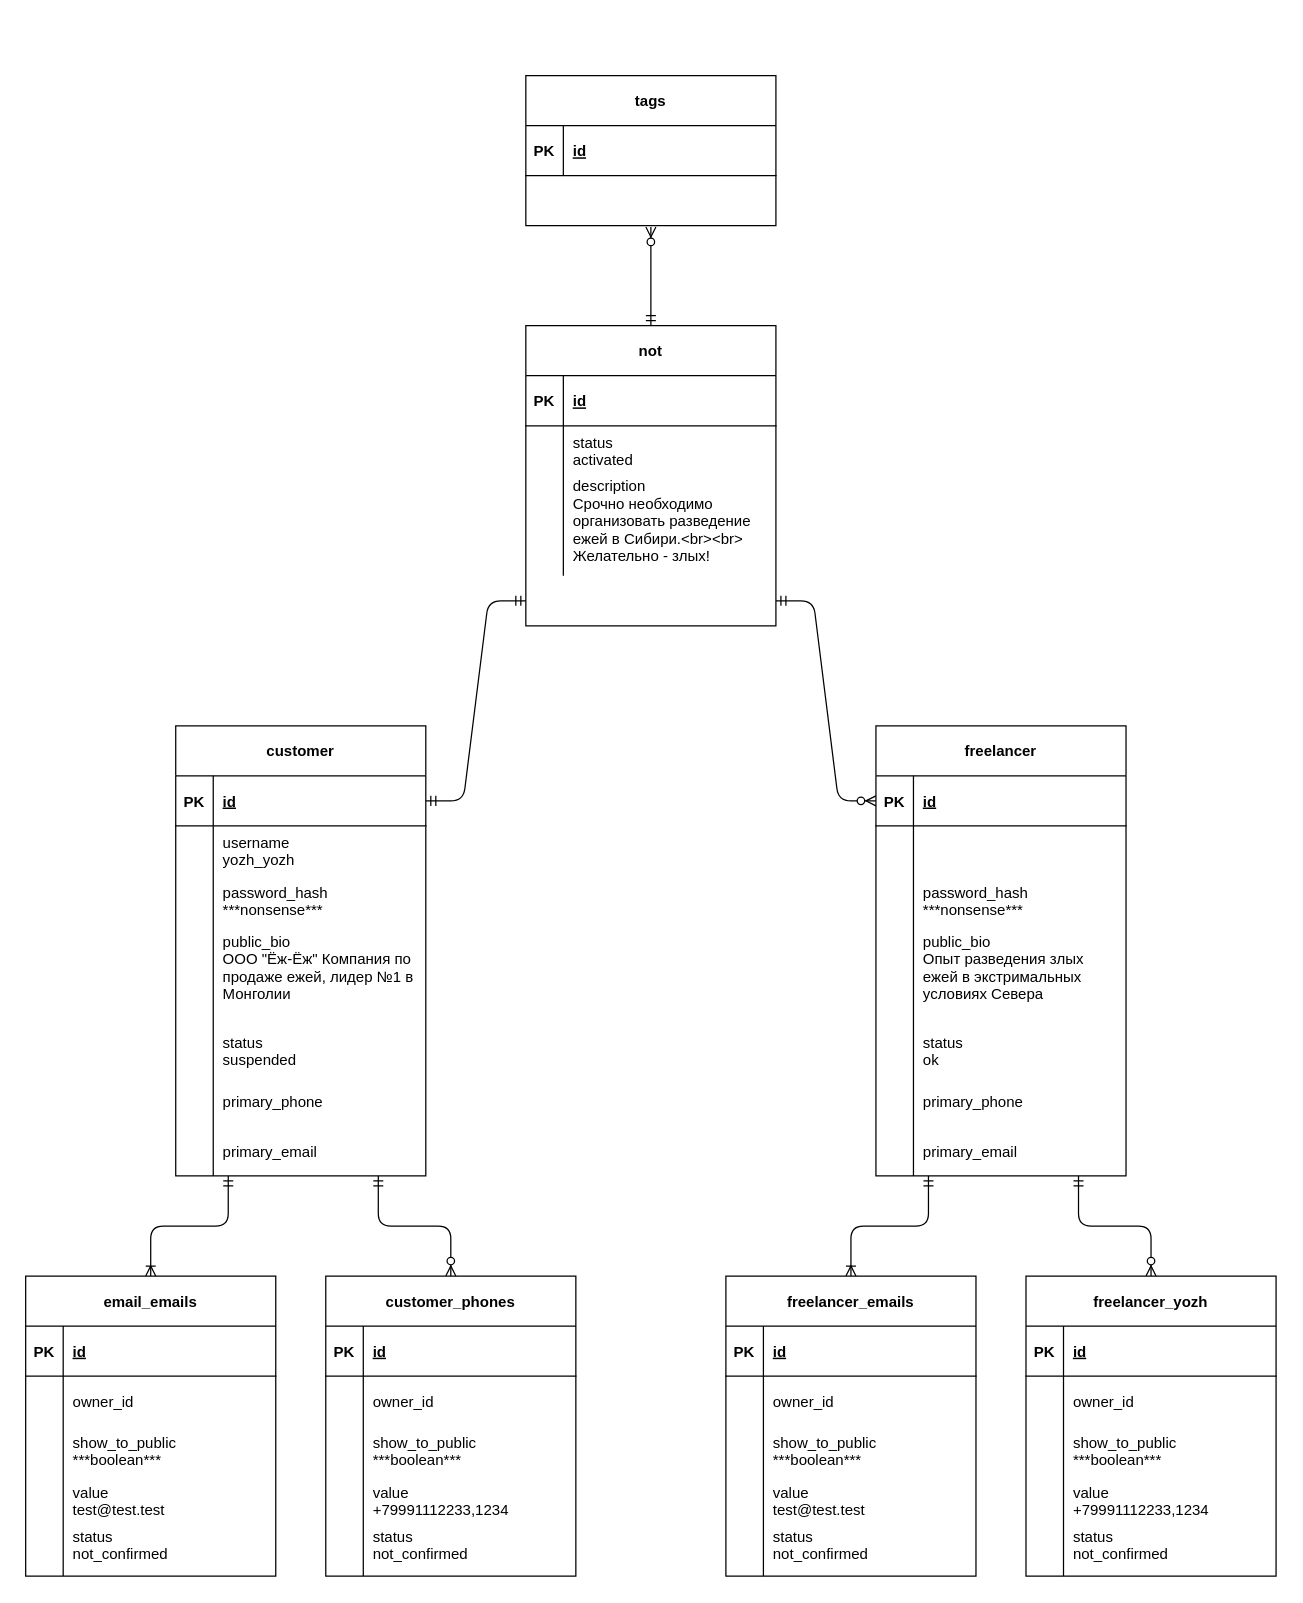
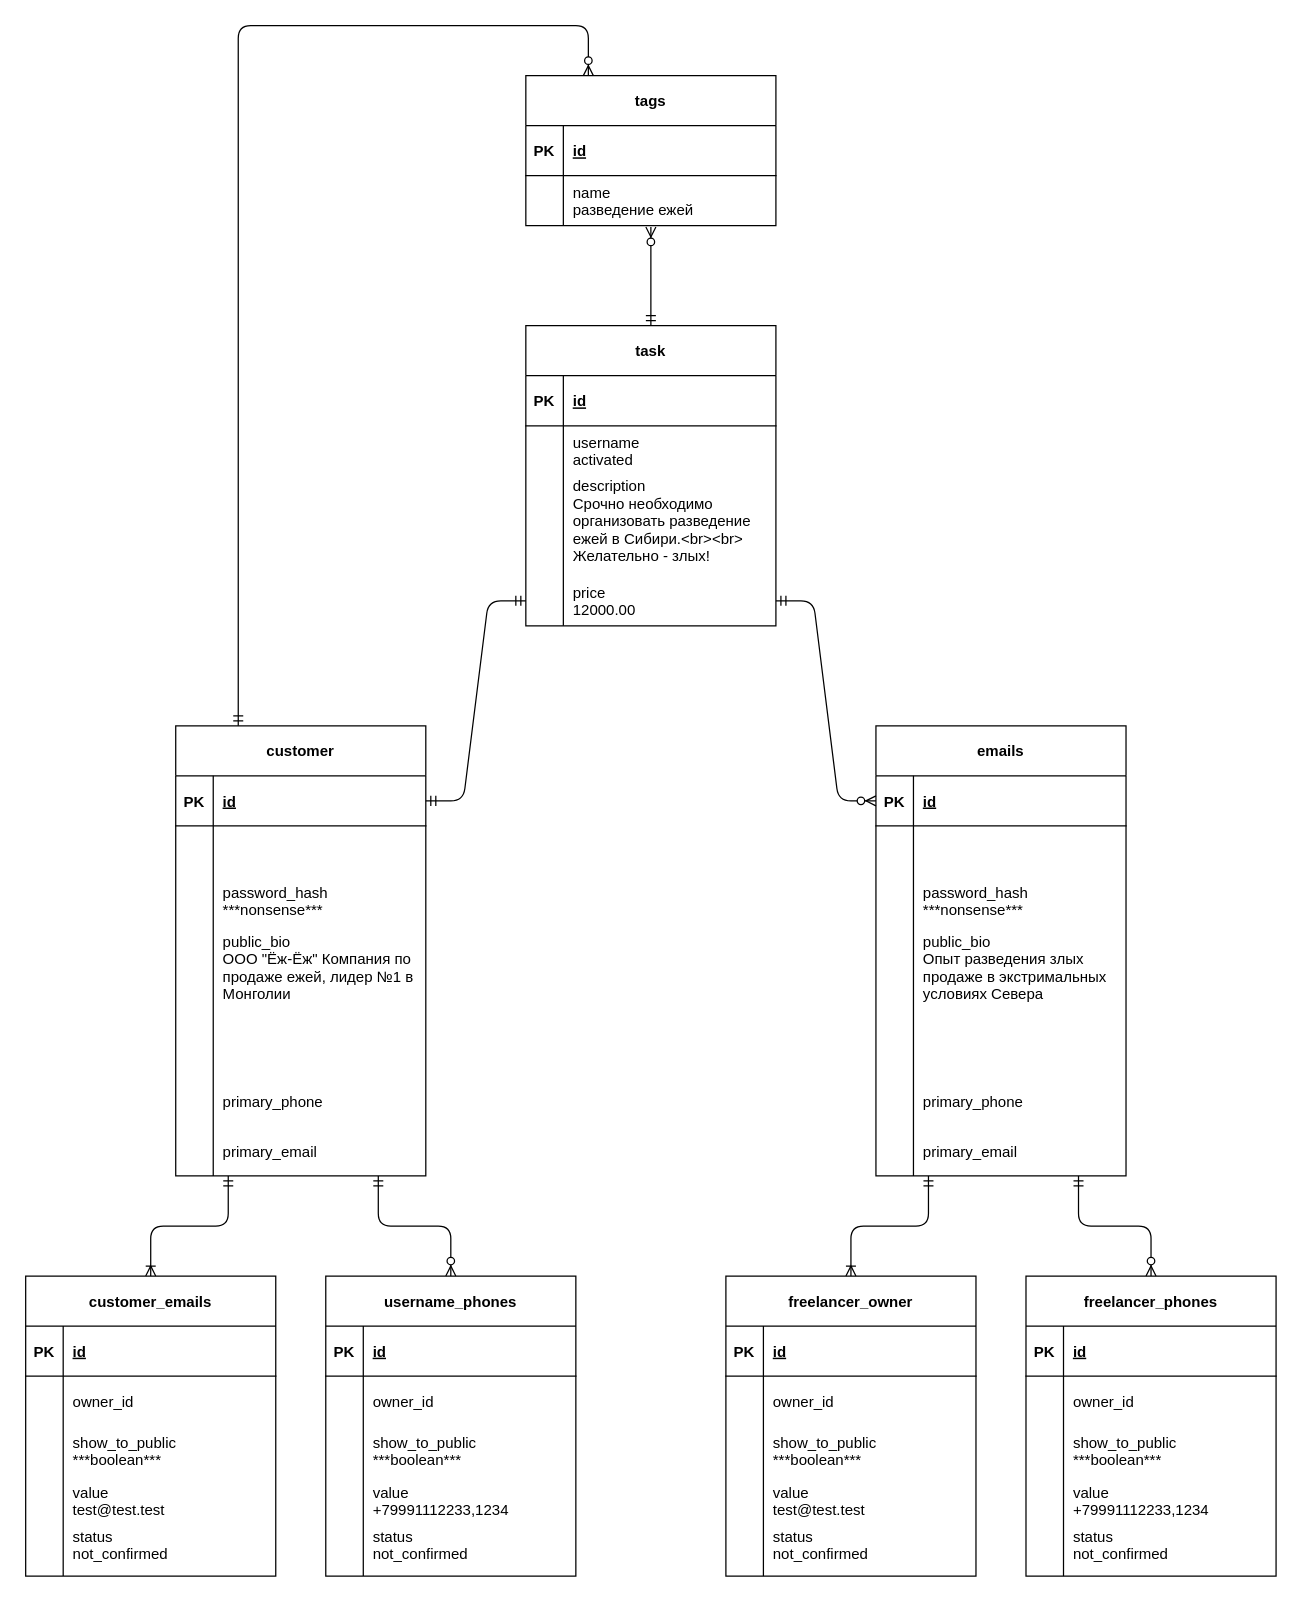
edge "tags" -- "customer": added
node "name разведение ежей": added
node "not": label "not" -> "task"
node "status activated": label "status activated" -> "username activated"
node "price 12000.00": added
node "freelancer": label "freelancer" -> "emails"
node "username yozh_yozh": removed
node "public_bio Опыт разведения злых ежей в экстримальных условиях Севера": label "public_bio Опыт разведения злых ежей в экстримальных условиях Севера" -> "public_bio Опыт разведения злых продаже в экстримальных условиях Севера"
node "status suspended": removed
node "status ok": removed
node "email_emails": label "email_emails" -> "customer_emails"
node "customer_phones": label "customer_phones" -> "username_phones"
node "freelancer_emails": label "freelancer_emails" -> "freelancer_owner"
node "freelancer_yozh": label "freelancer_yozh" -> "freelancer_phones"
